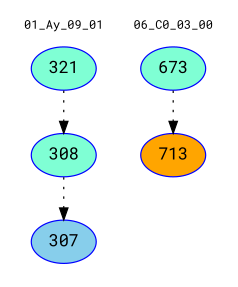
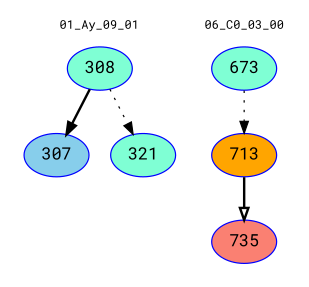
edge "321" -> "308": reversed
edge "308" -> "307": style dotted -> bold
node "735": added
